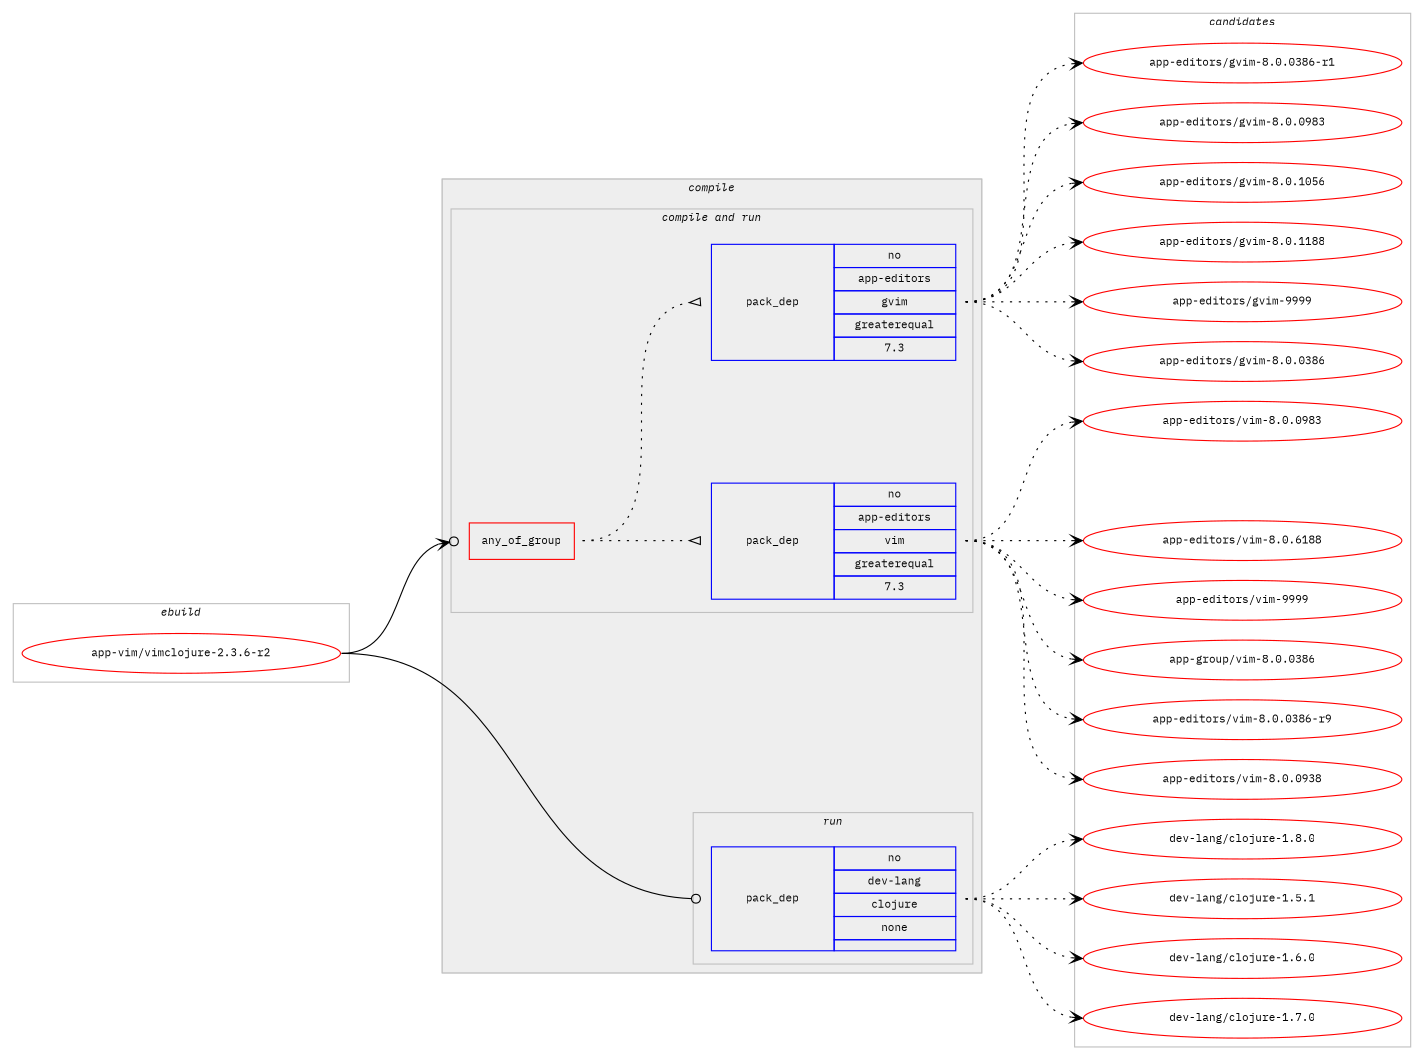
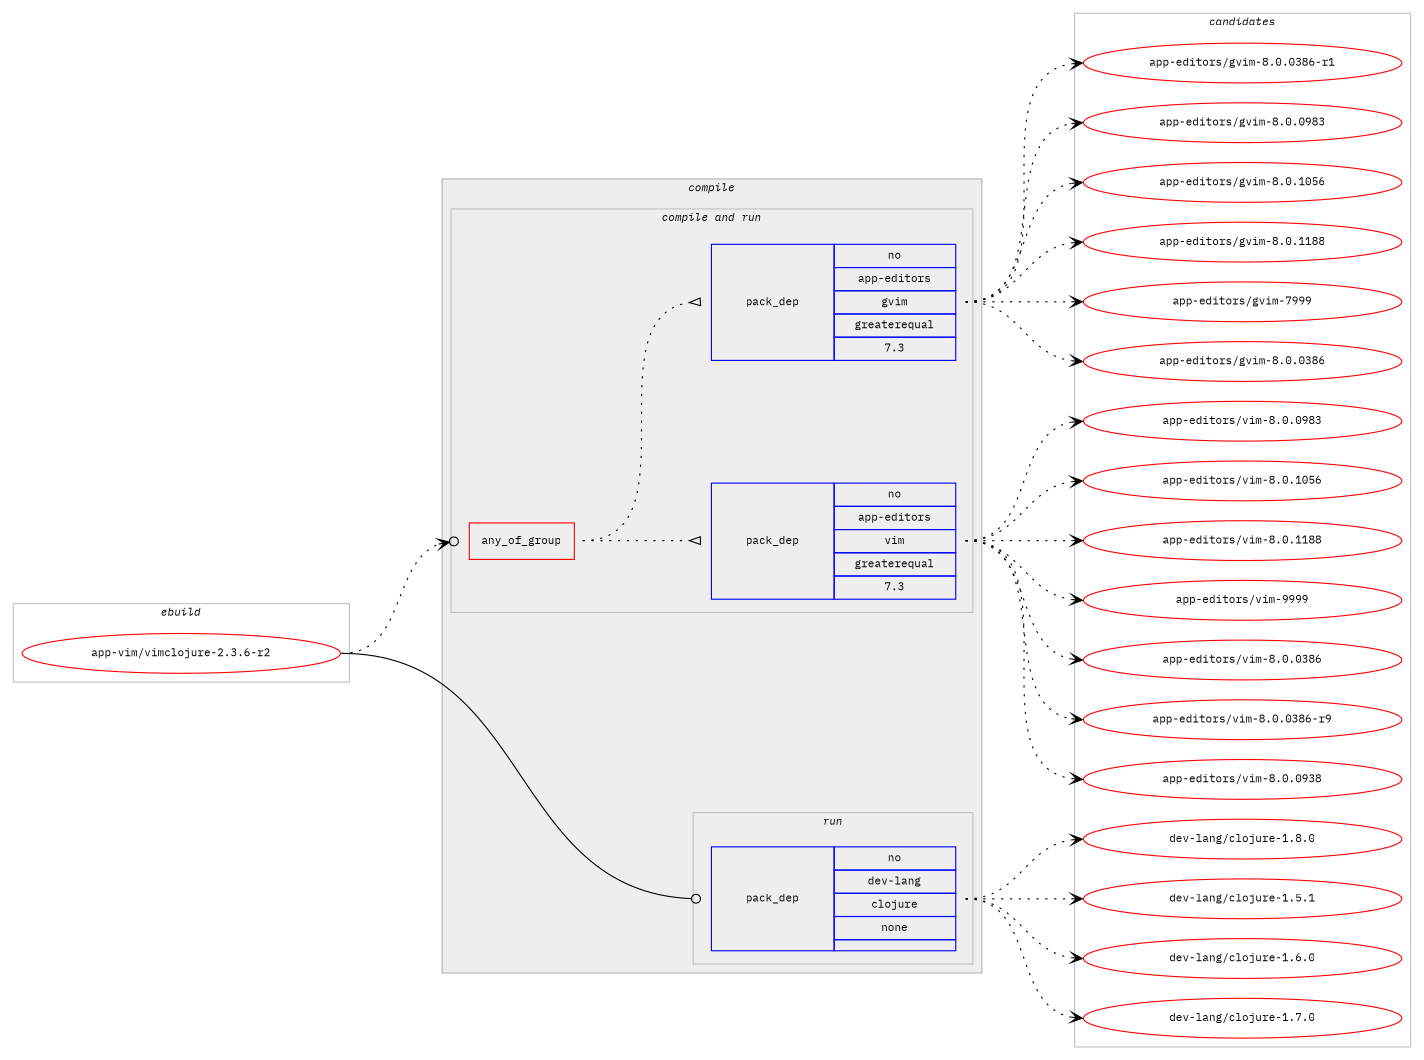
node "app-editors/gvim-9999": label "app-editors/gvim-9999" -> "app-editors/gvim-7999"
node "app-editors/vim-8.0.1056": added
node "app-editors/vim-8.0.6188": label "app-editors/vim-8.0.6188" -> "app-editors/vim-8.0.1188"
edge "app-vim/vimclojure-2.3.6-r2" -> "any_of_group": style solid -> dotted
node "app-group/vim-8.0.0386": label "app-group/vim-8.0.0386" -> "app-editors/vim-8.0.0386"
